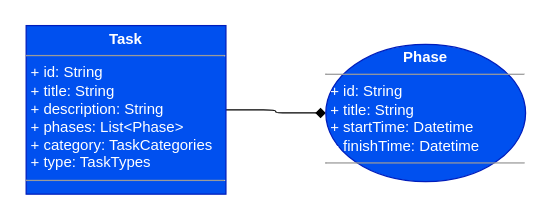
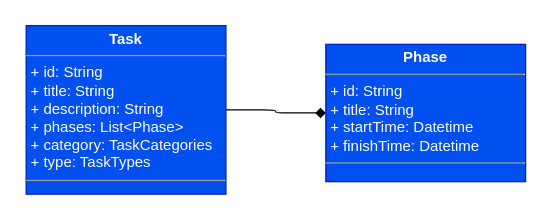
node "Phase + id: String + title: String + startTime: Datetime + finishTime: Datetime": shape ellipse -> rectangle
